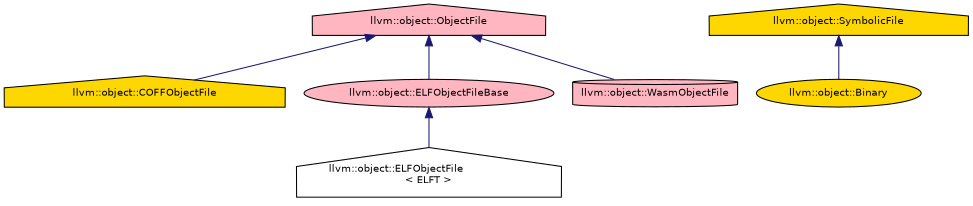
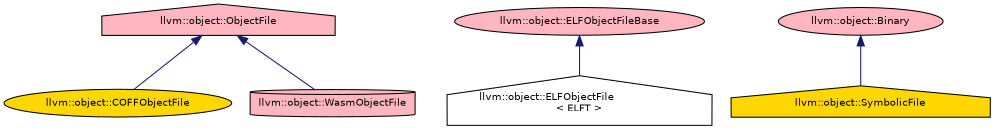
edge "llvm::object::ELFObjectFileBase" -> "llvm::object::ObjectFile": removed
edge "llvm::object::Binary" -> "llvm::object::SymbolicFile": reversed
node "llvm::object::COFFObjectFile": shape house -> ellipse
node "llvm::object::Binary": fillcolor gold -> lightpink
